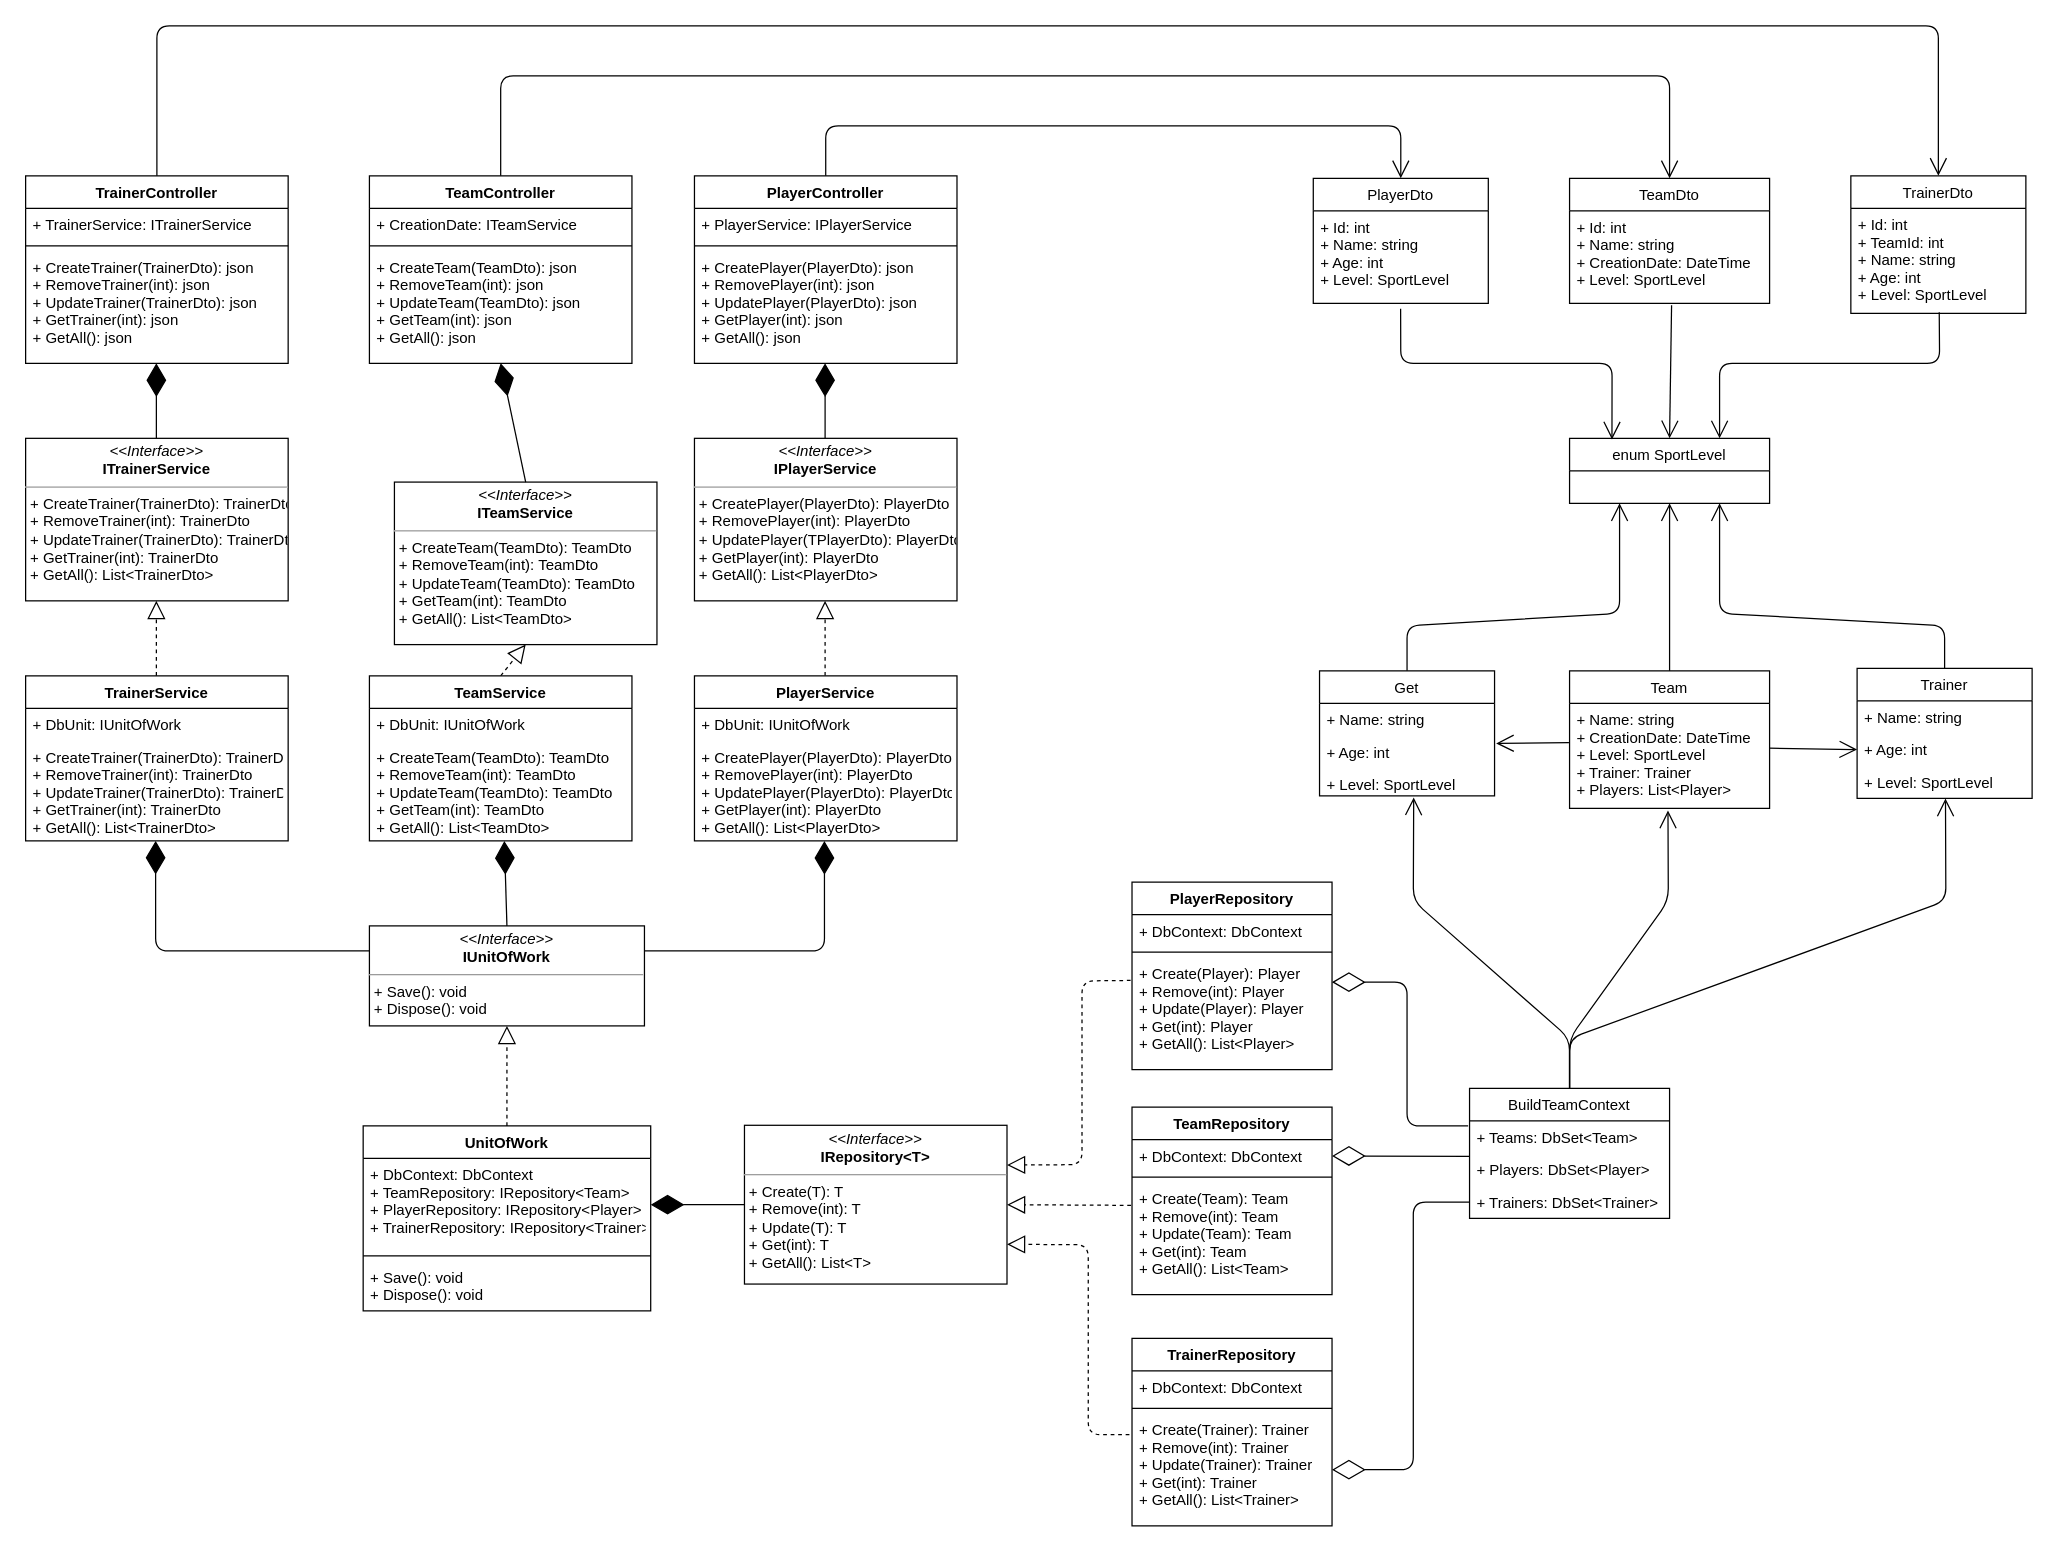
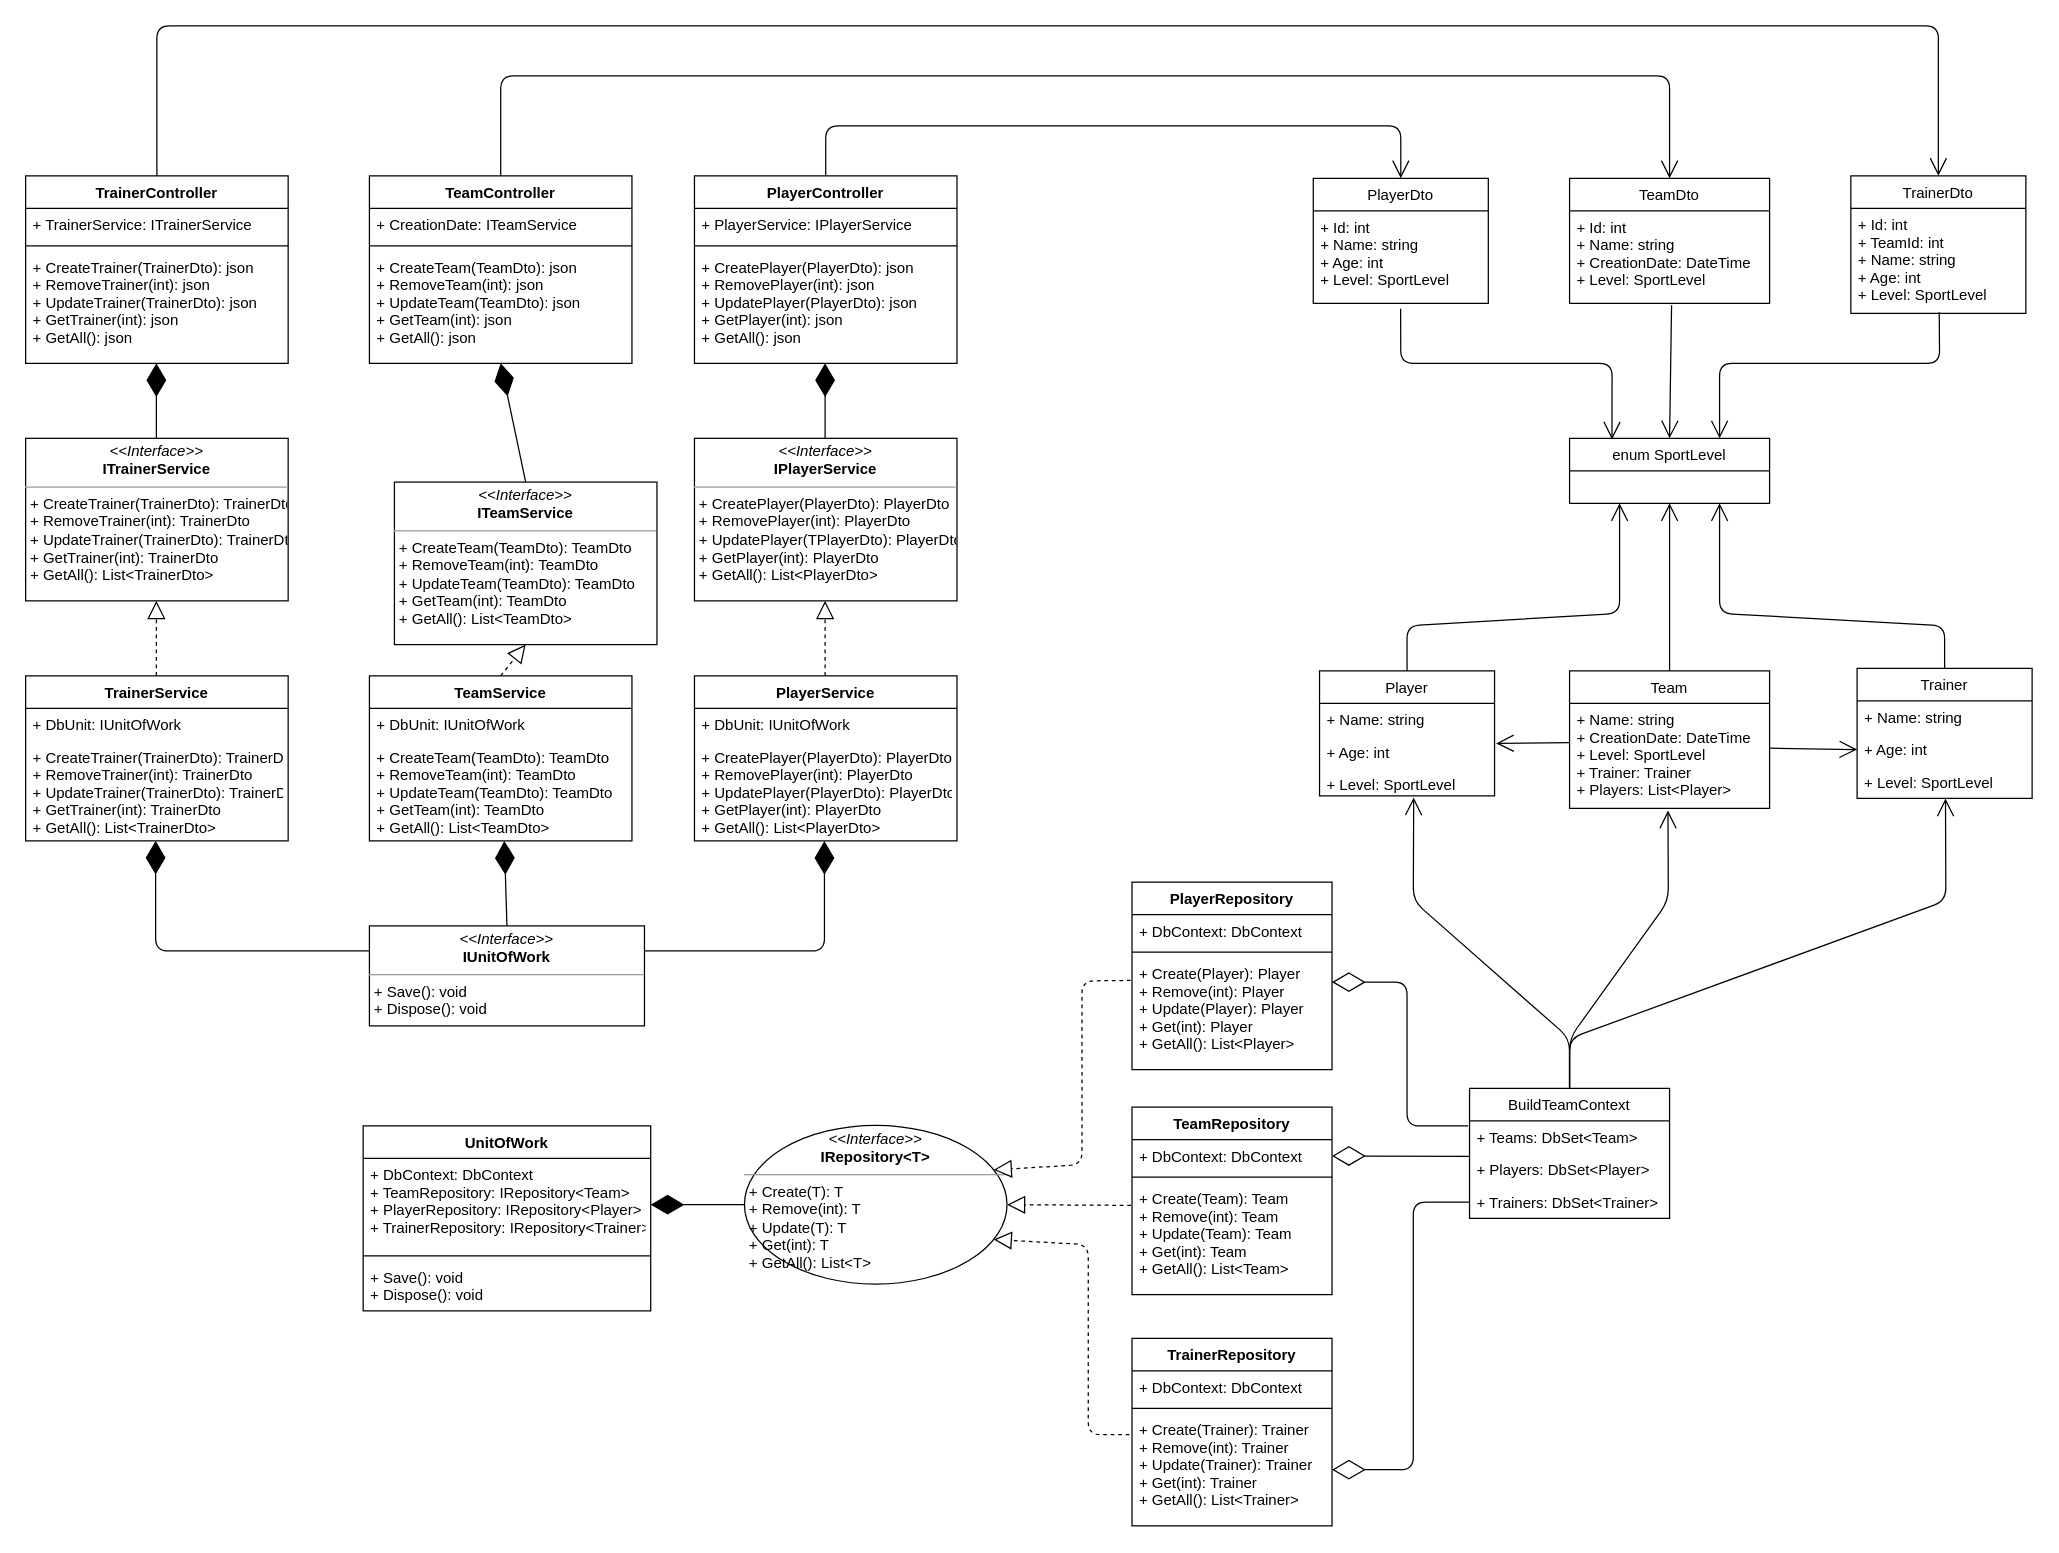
node "Get": label "Get" -> "Player"
edge "UnitOfWork" -> "<<Interface>> IUnitOfWork + Save(): void + Dispose(): void": removed
node "<<Interface>> IRepository<T> + Create(T): T + Remove(int): T + Update(T): T + Get(int): T + GetAll(): List<T>": shape rectangle -> ellipse
